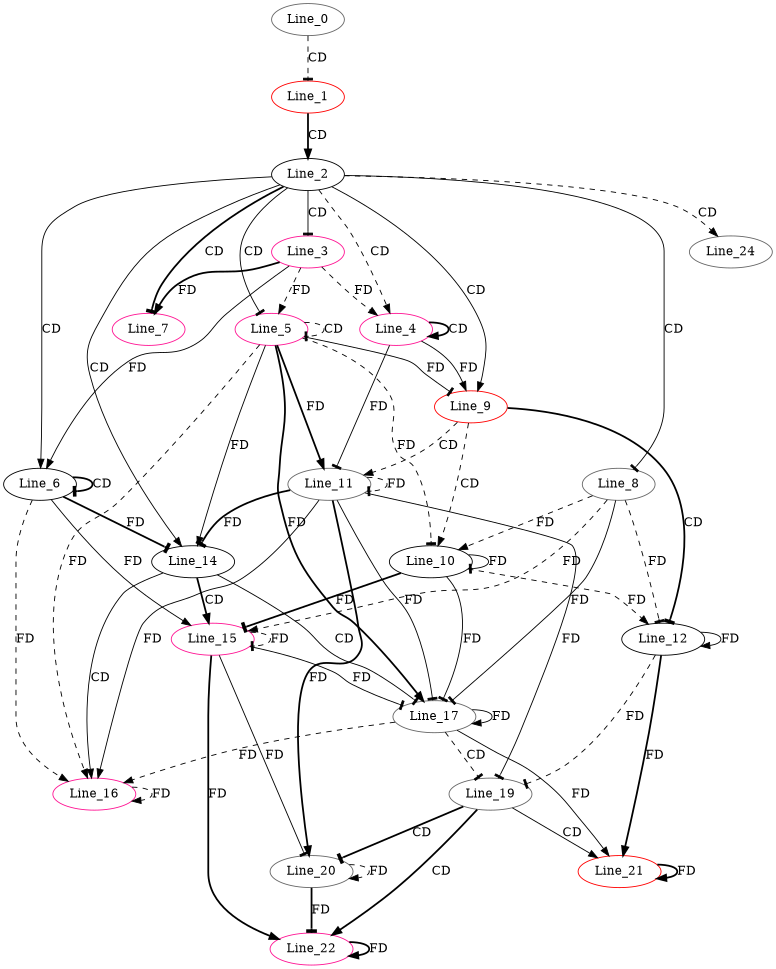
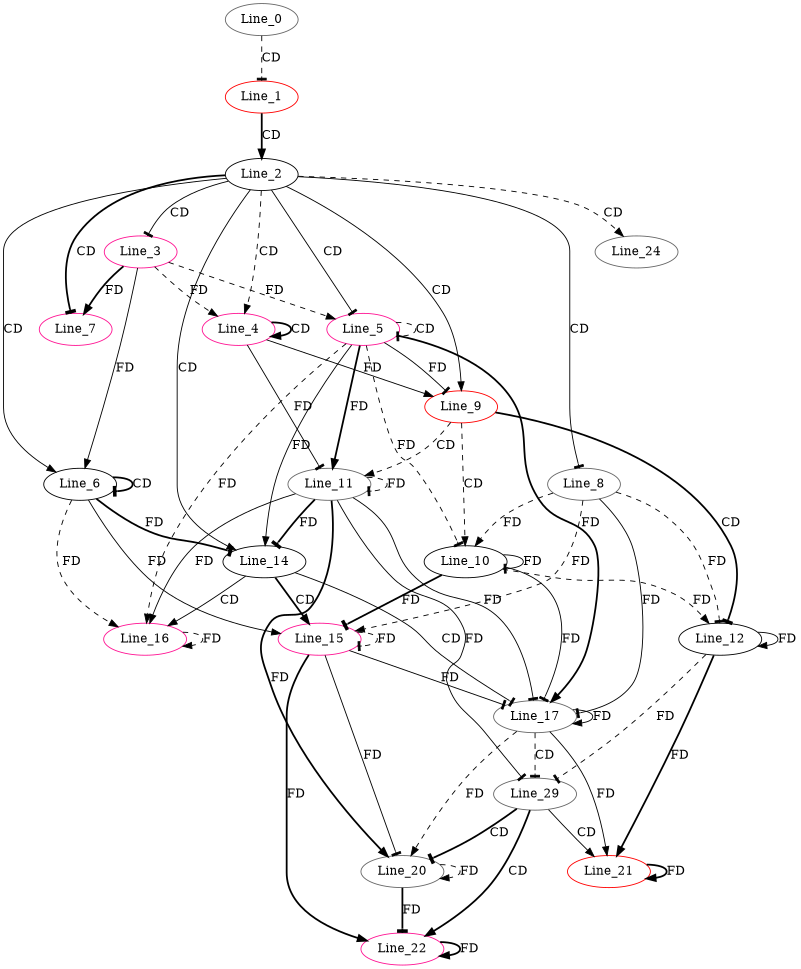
edge "Line_17" -> "Line_16": now "Line_17" -> "Line_20"
node "Line_19": label "Line_19" -> "Line_29"
